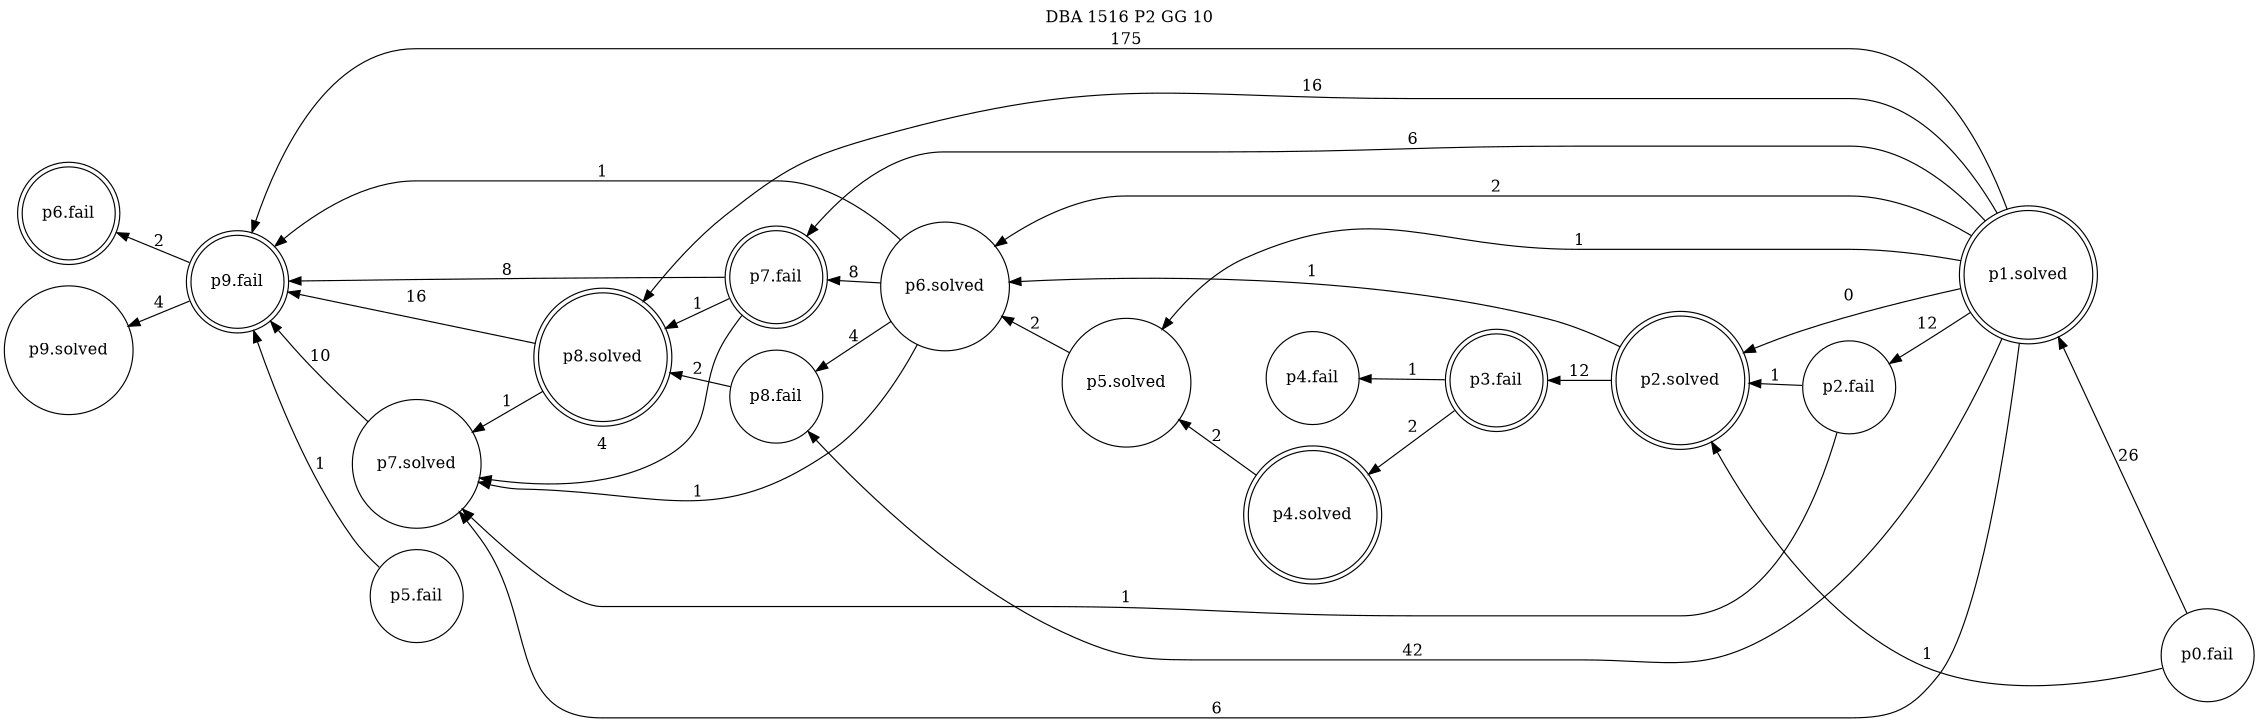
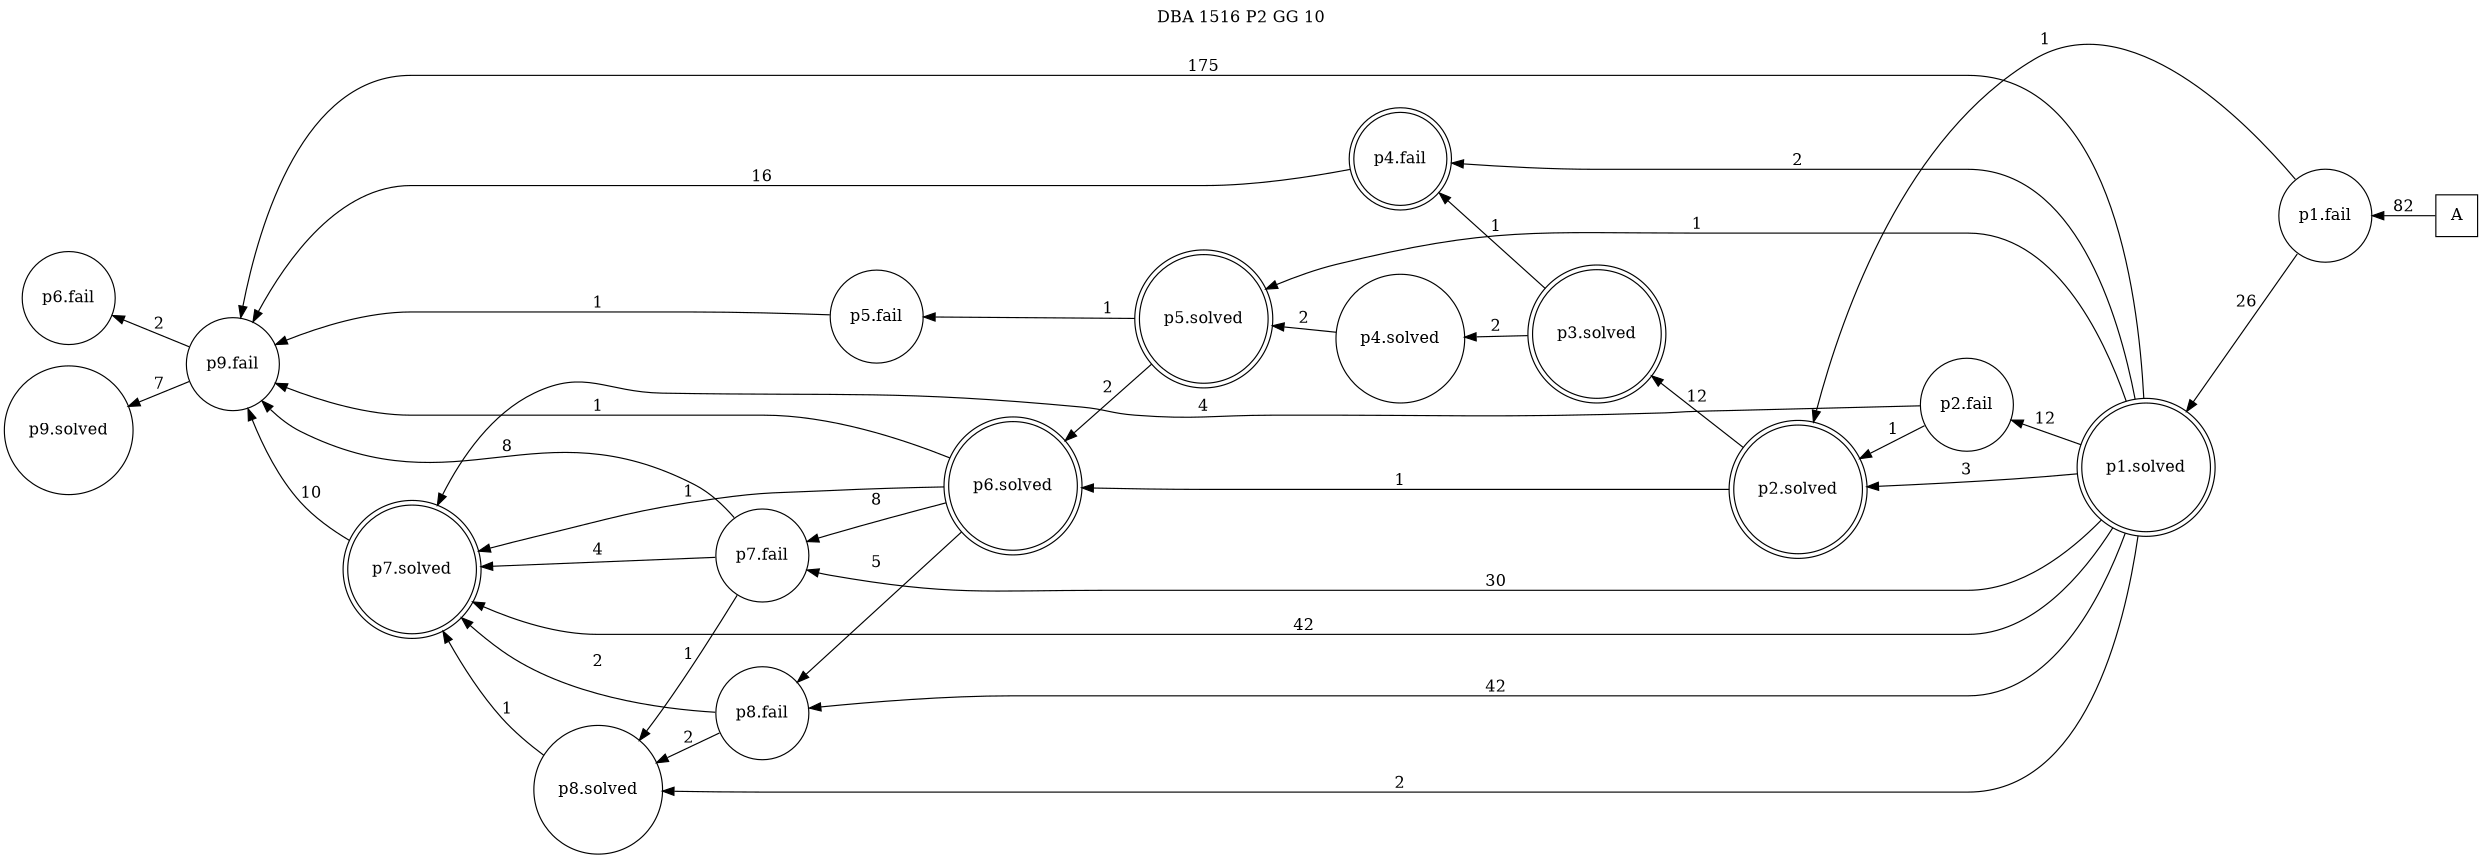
edge "p1.solved" -> "p8.solved": label "16" -> "2"
edge "p1.solved" -> "p7.fail": label "6" -> "30"
edge "p1.solved" -> "p6.solved": now "p1.solved" -> "p4.fail"
node "p6.fail": shape doublecircle -> circle
node "A": added
node "p7.fail": shape doublecircle -> circle
node "p9.fail": shape doublecircle -> circle
node "p6.solved": shape circle -> doublecircle
edge "p1.solved" -> "p2.solved": label "0" -> "3"
edge "p9.fail" -> "p9.solved": label "4" -> "7"
edge "p5.solved" -> "p5.fail": added, label "1"
edge "p8.solved" -> "p9.fail": now "p4.fail" -> "p9.fail"
edge "p6.solved" -> "p8.fail": label "4" -> "5"
node "p8.solved": shape doublecircle -> circle
node "p4.fail": shape circle -> doublecircle
node "p3.fail": label "p3.fail" -> "p3.solved"
node "p5.solved": shape circle -> doublecircle
node "p7.solved": shape circle -> doublecircle
node "p4.solved": shape doublecircle -> circle
edge "p2.fail" -> "p7.solved": label "1" -> "4"
node "p0.fail": label "p0.fail" -> "p1.fail"
edge "p8.fail" -> "p7.solved": added, label "2"
edge "p1.solved" -> "p7.solved": label "6" -> "42"
